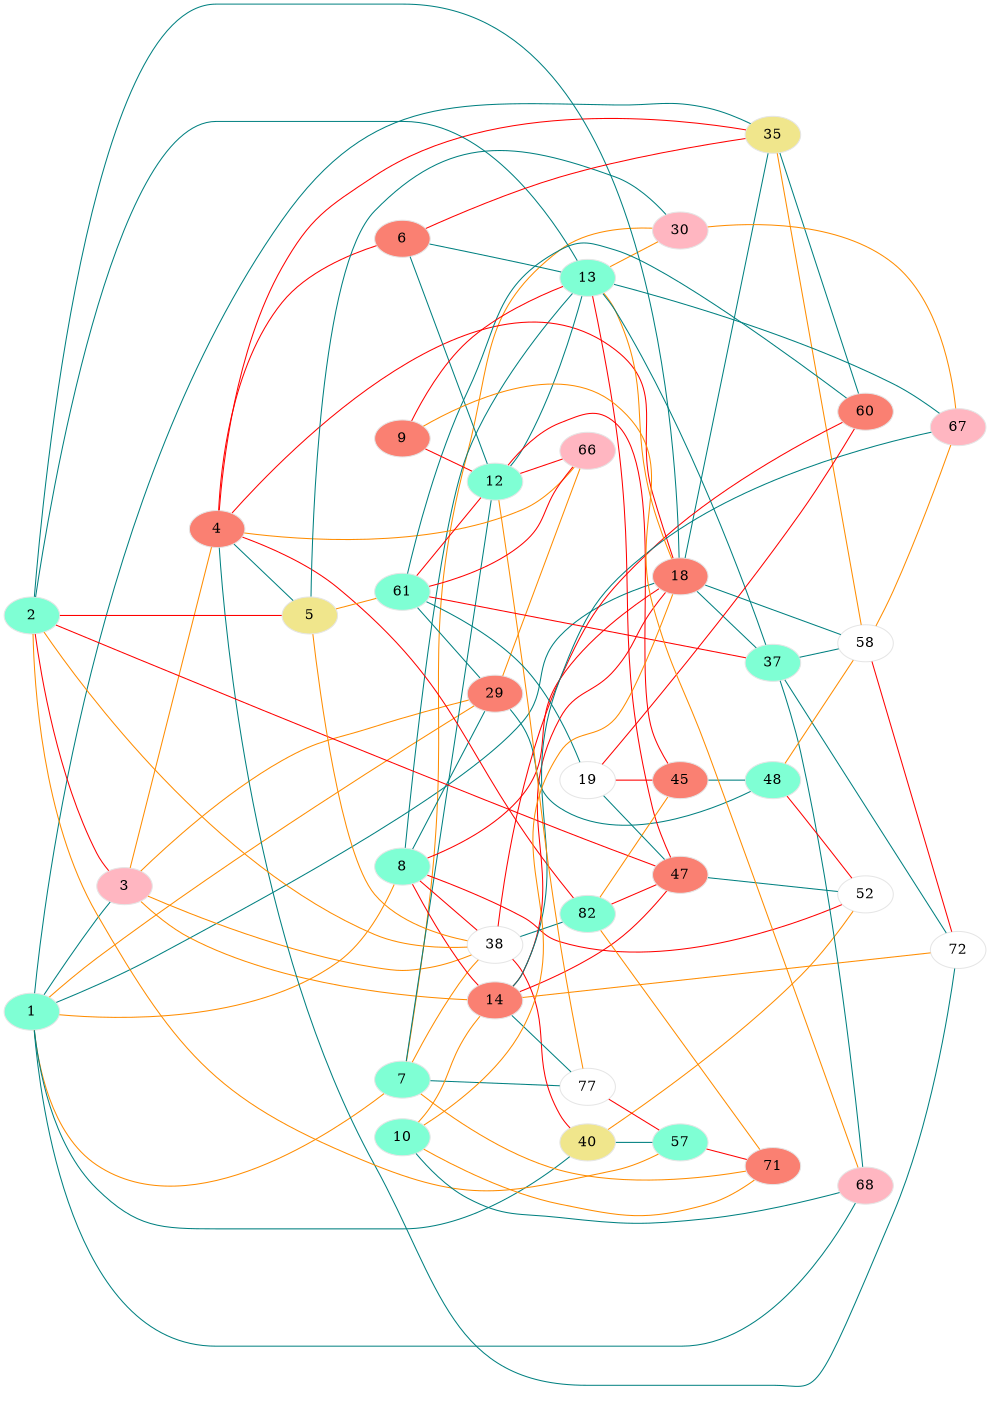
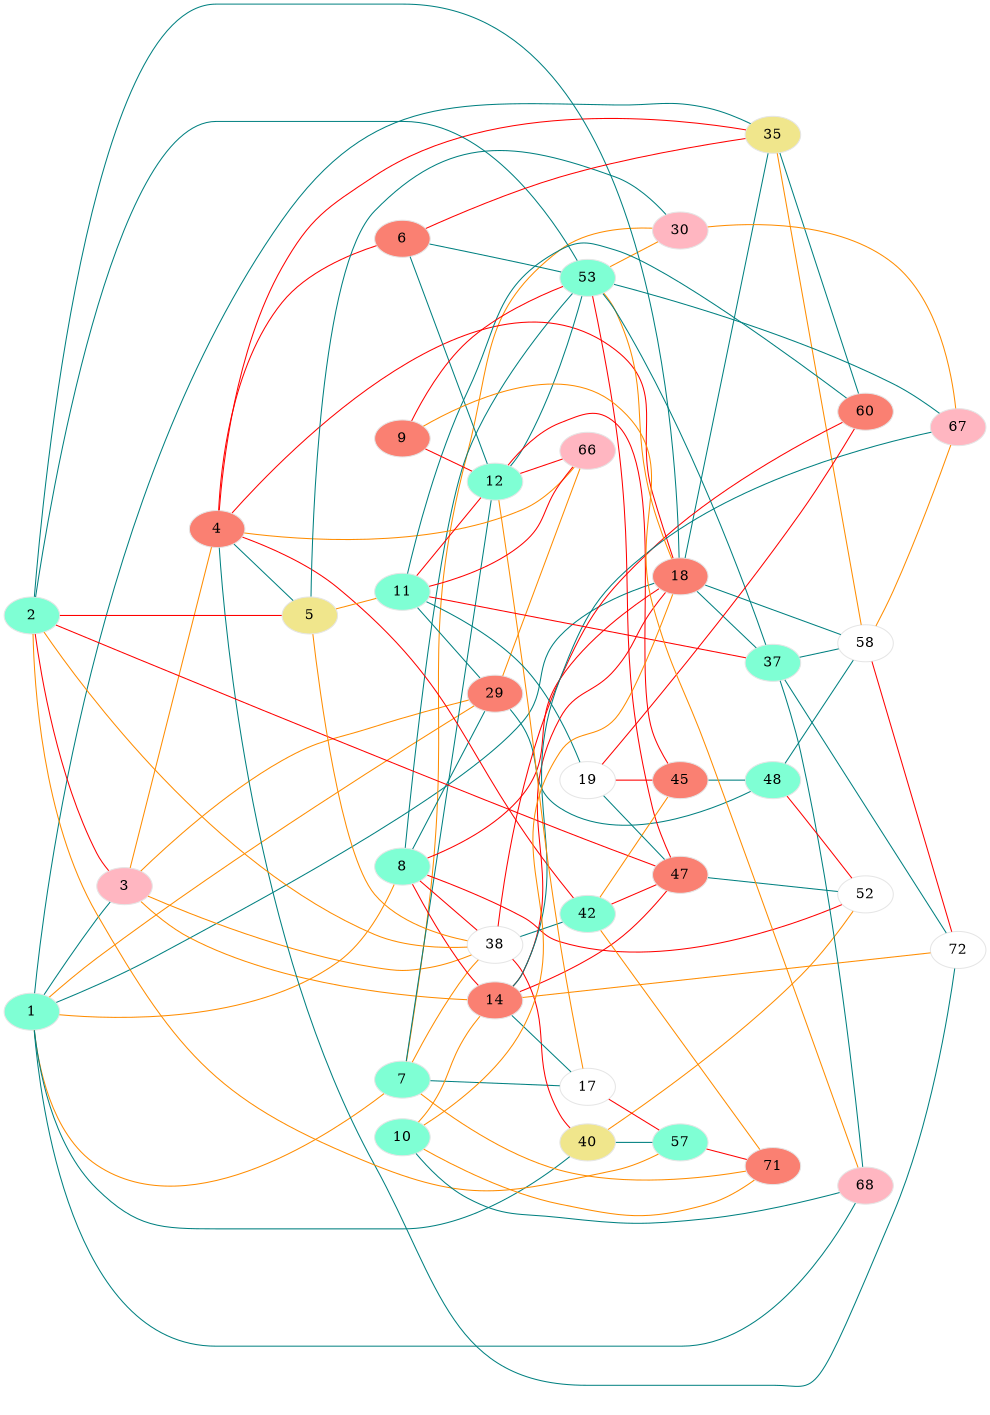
node "13": label "13" -> "53"
node "61": label "61" -> "11"
edge "58" -- "48": color darkorange -> teal
node "82": label "82" -> "42"
node "77": label "77" -> "17"
